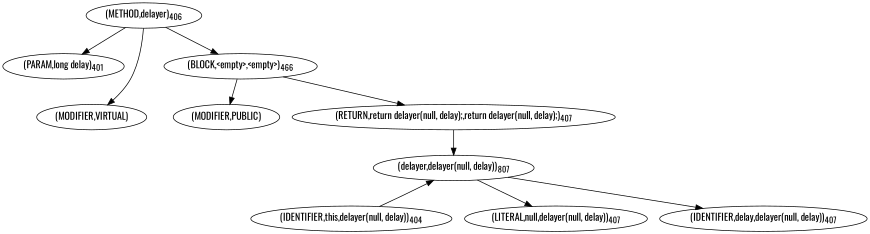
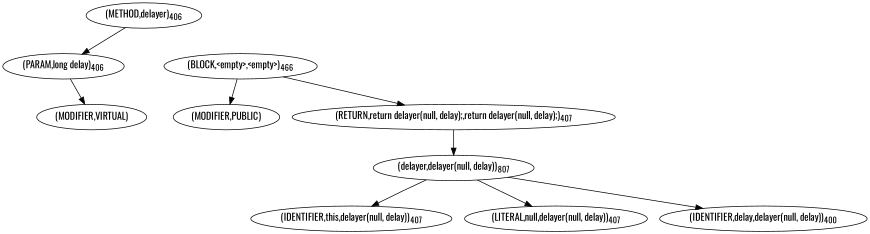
edge "(METHOD,delayer)" -> "(BLOCK,<empty>,<empty>)": removed
node "(PARAM,long delay)": text "401" -> "406"
edge "(METHOD,delayer)" -> "(MODIFIER,VIRTUAL)": now "(PARAM,long delay)" -> "(MODIFIER,VIRTUAL)"
edge "(IDENTIFIER,this,delayer(null, delay))" -> "(delayer,delayer(null, delay))": reversed
node "(IDENTIFIER,this,delayer(null, delay))": text "404" -> "407"
node "(IDENTIFIER,delay,delayer(null, delay))": text "407" -> "400"
